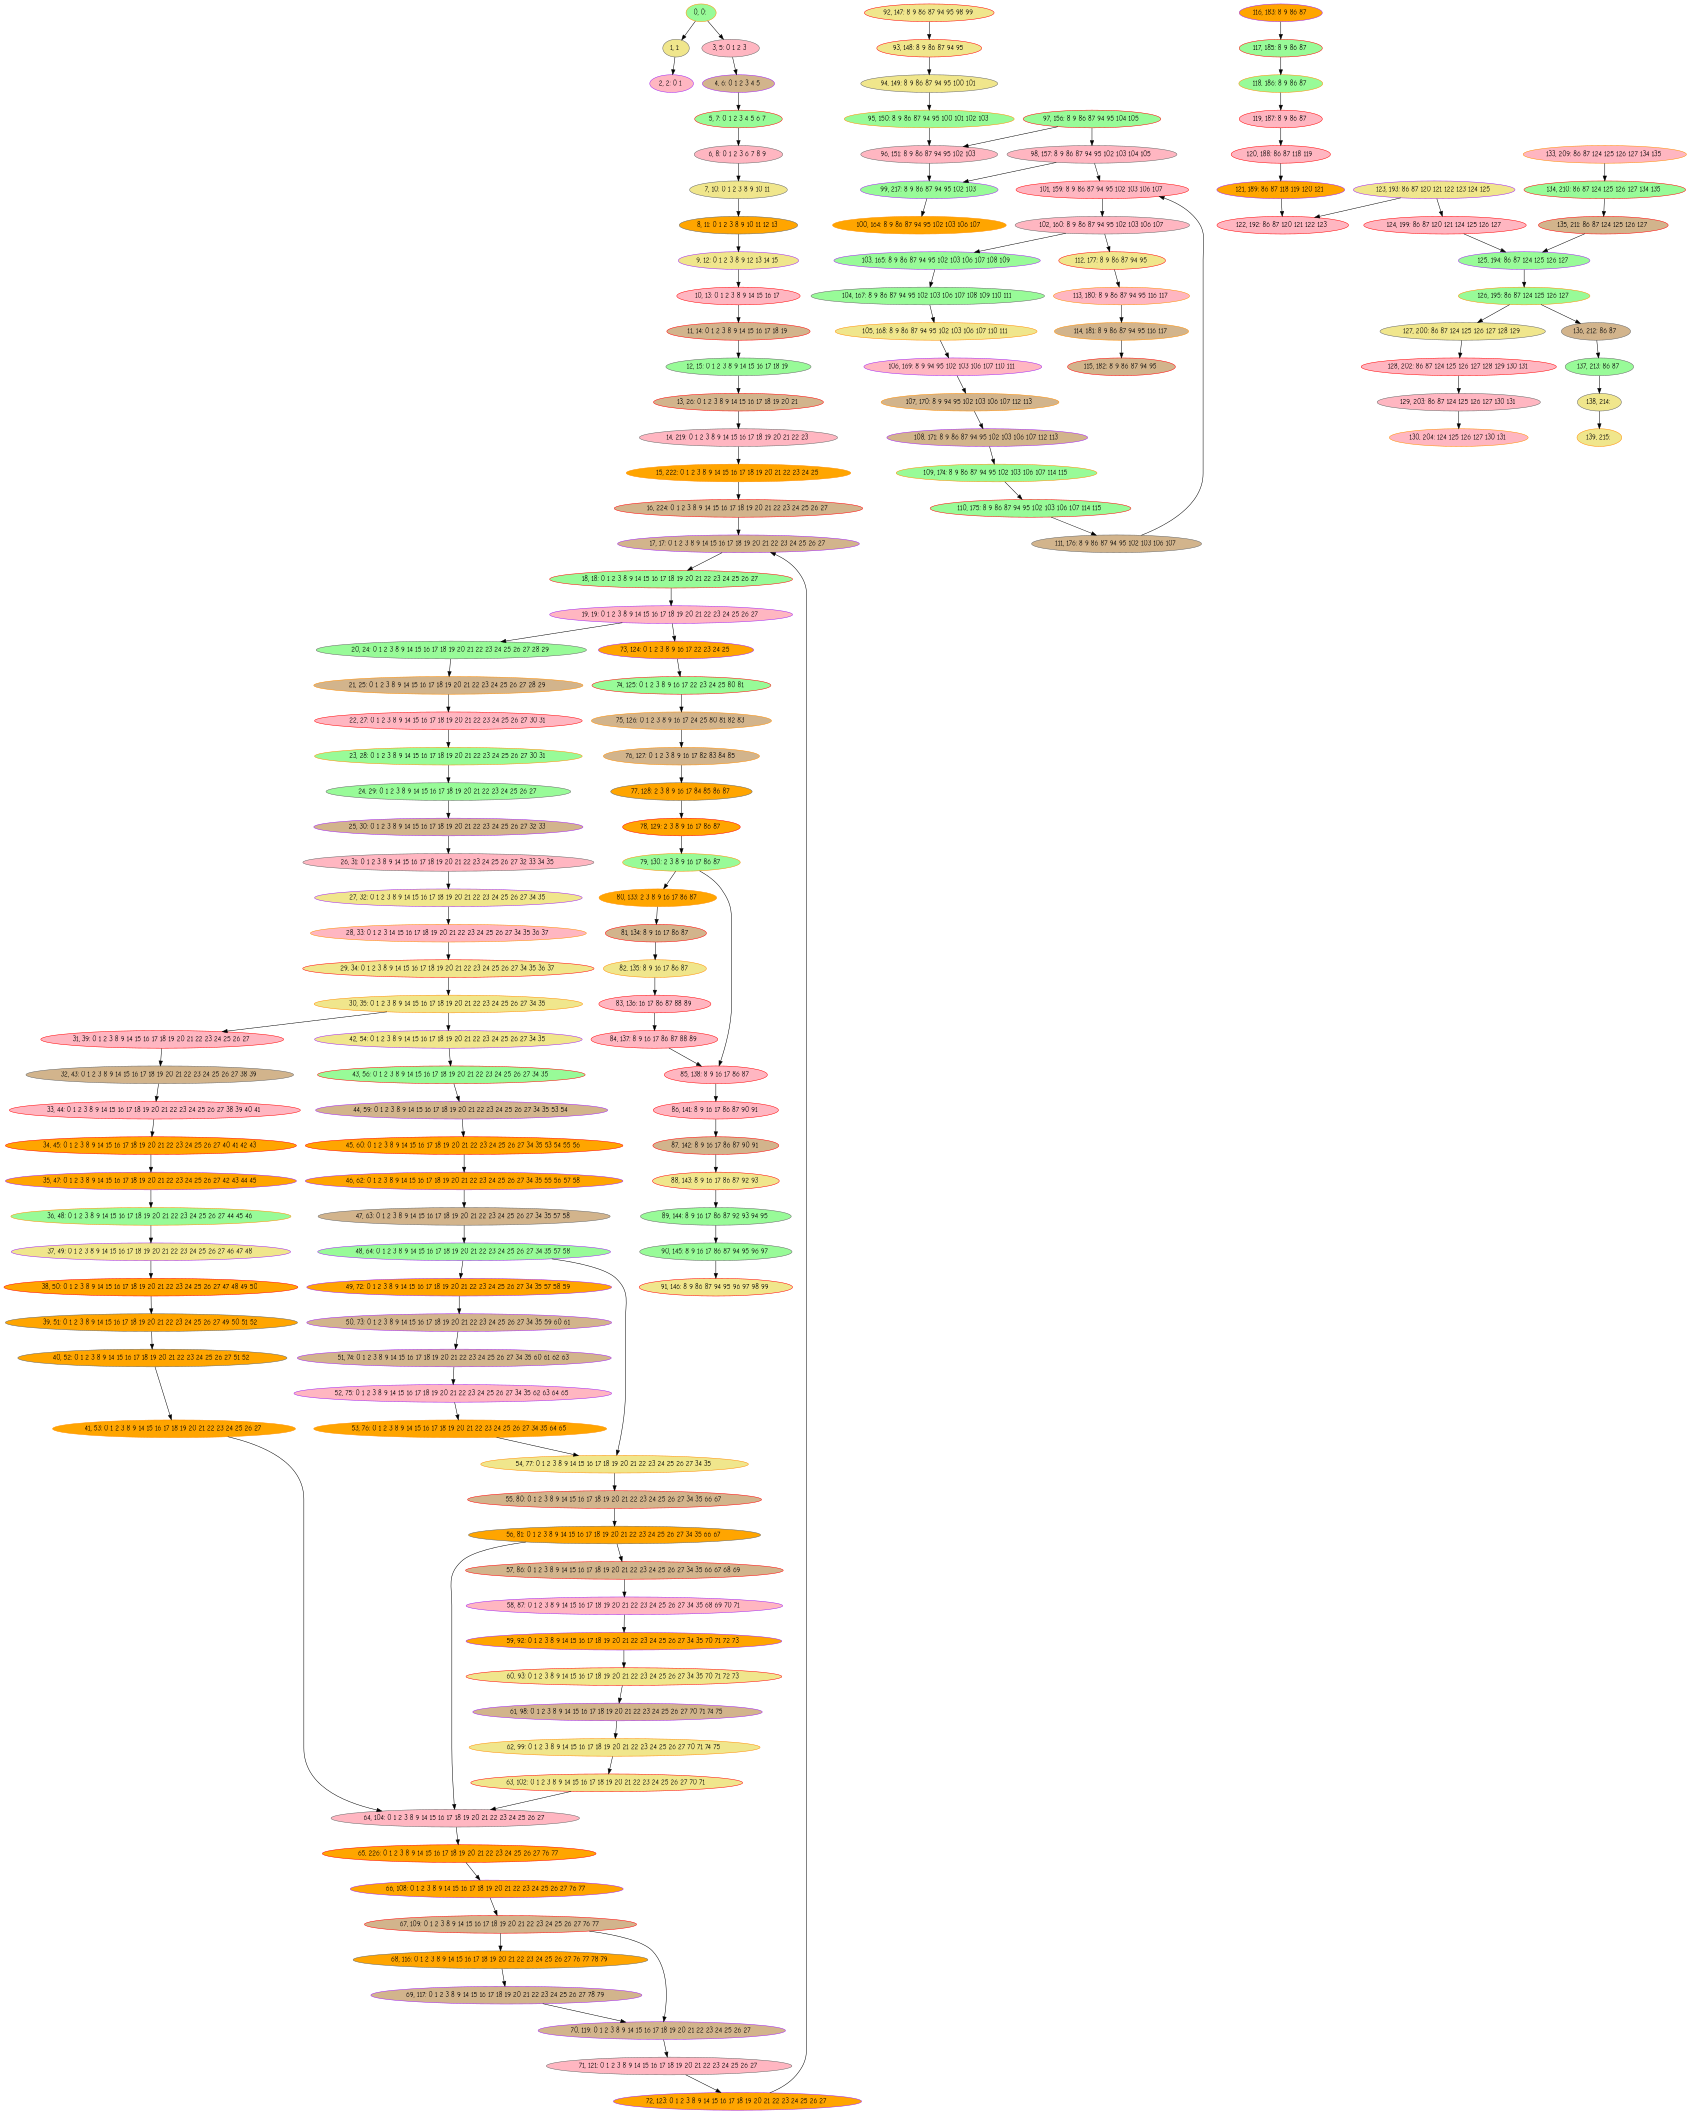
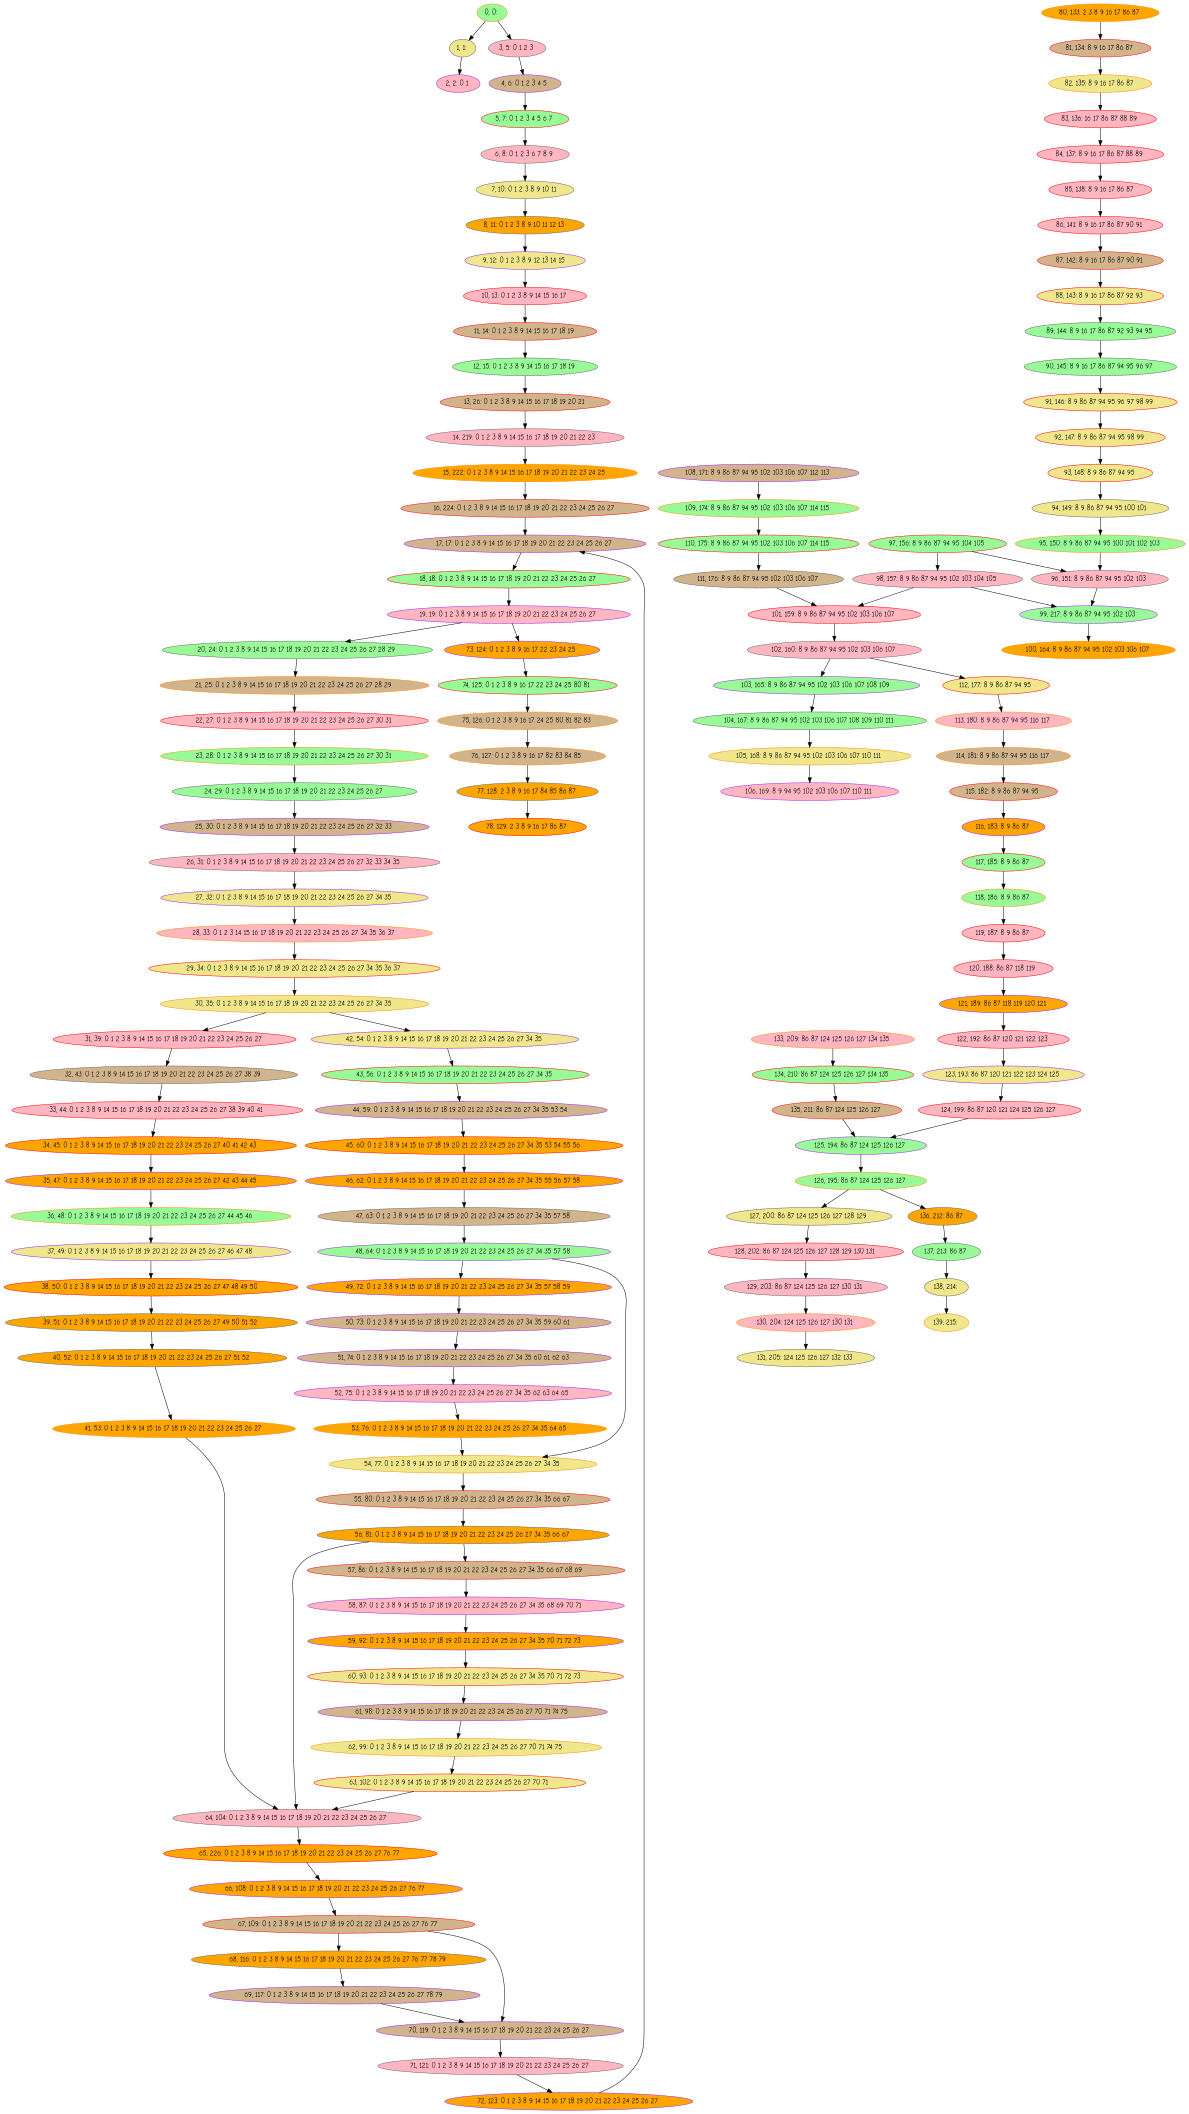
edge "123, 193: 86 87 120 121 122 123 124 125" -> "122, 192: 86 87 120 121 122 123": reversed
node "136, 212: 86 87": fillcolor tan -> orange
node "107, 170: 8 9 94 95 102 103 106 107 112 113": removed
edge "91, 146: 8 9 86 87 94 95 96 97 98 99" -> "92, 147: 8 9 86 87 94 95 98 99": added
edge "115, 182: 8 9 86 87 94 95" -> "116, 183: 8 9 86 87": added
node "79, 130: 2 3 8 9 16 17 86 87": removed
node "131, 205: 124 125 126 127 132 133": added
